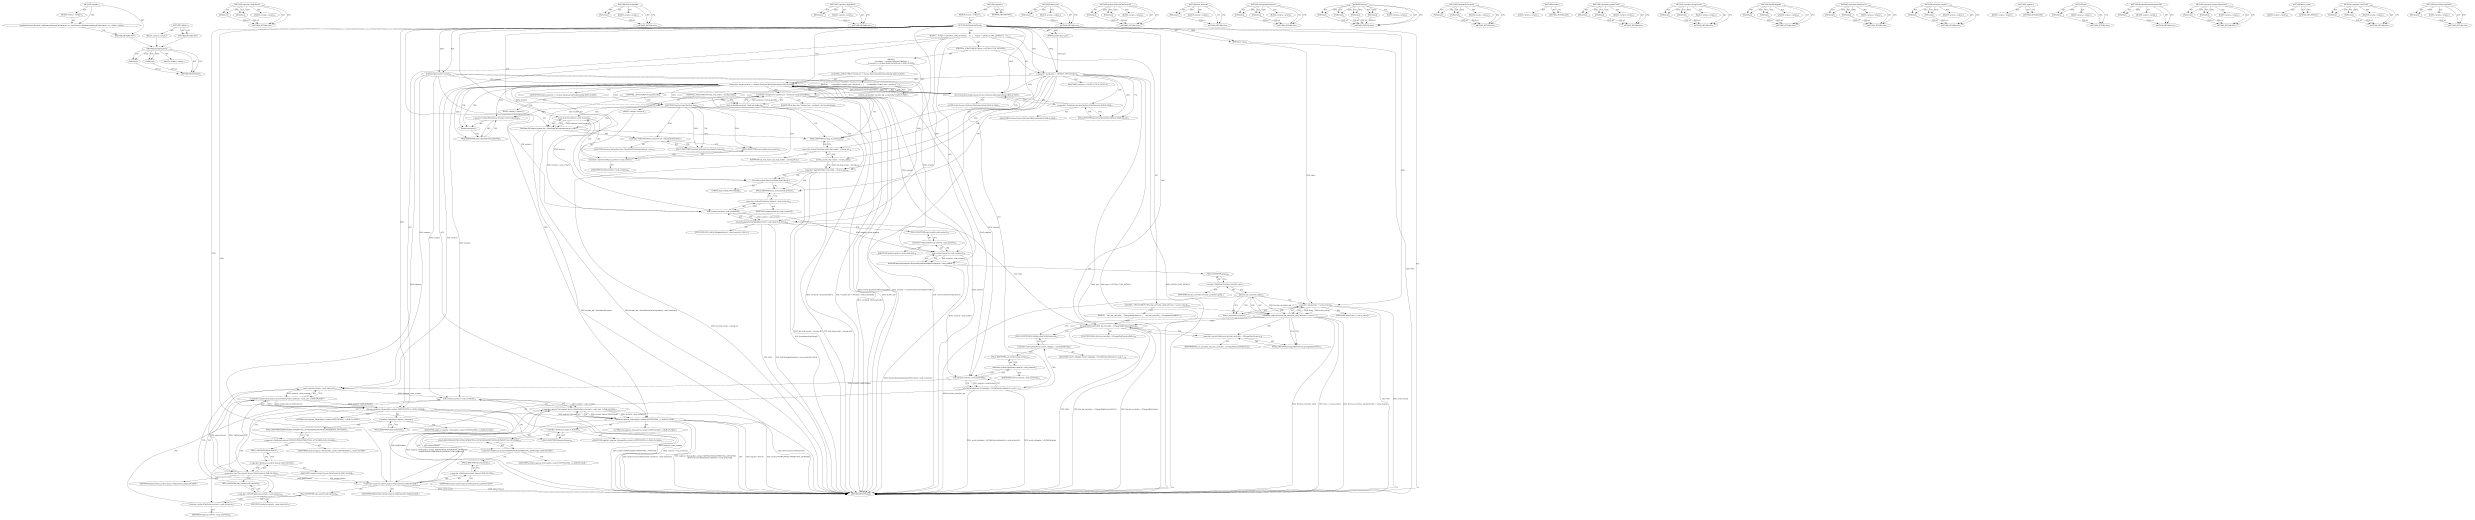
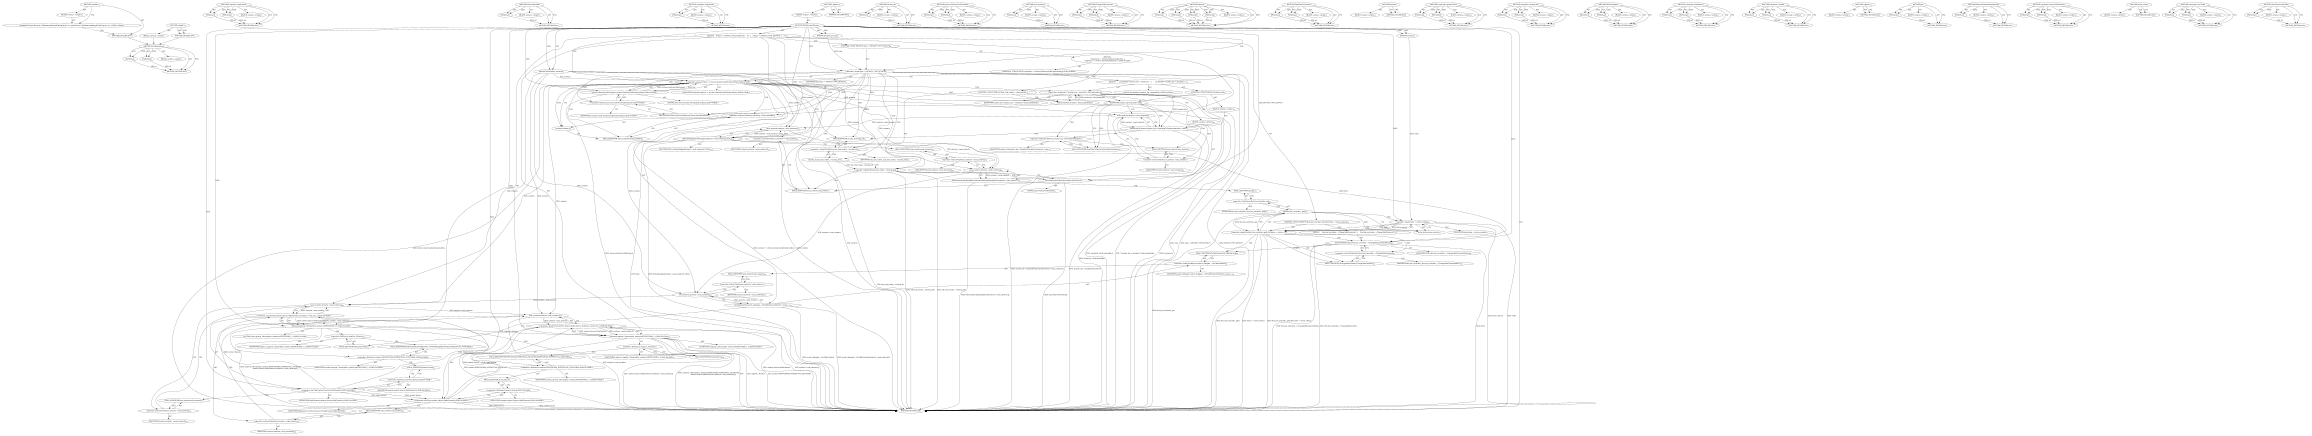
edge "(METHOD,TabDetachedAtImpl)" -> "(IDENTIFIER,location_bar,if (location_bar))": removed, label "DDG:"
edge "(METHOD,TabDetachedAtImpl)" -> "(SyncHistoryWithTabs,SyncHistoryWithTabs(0))": label "DDG: " -> "DDG: DETACH_TYPE_DETACH"
edge "(IDENTIFIER,location_bar,if (location_bar))" -> "(FIELD_IDENTIFIER,closing_all,closing_all)": removed, label "CFG:"
edge "(PARAM,int index)" -> "(METHOD_RETURN,void)": removed, label "DDG: index"
